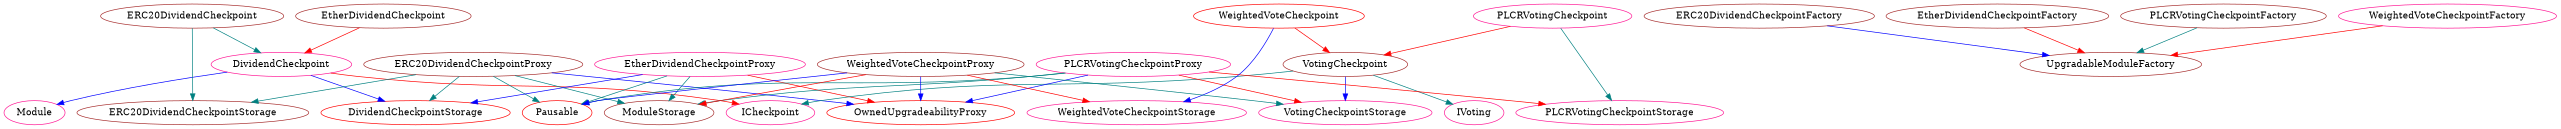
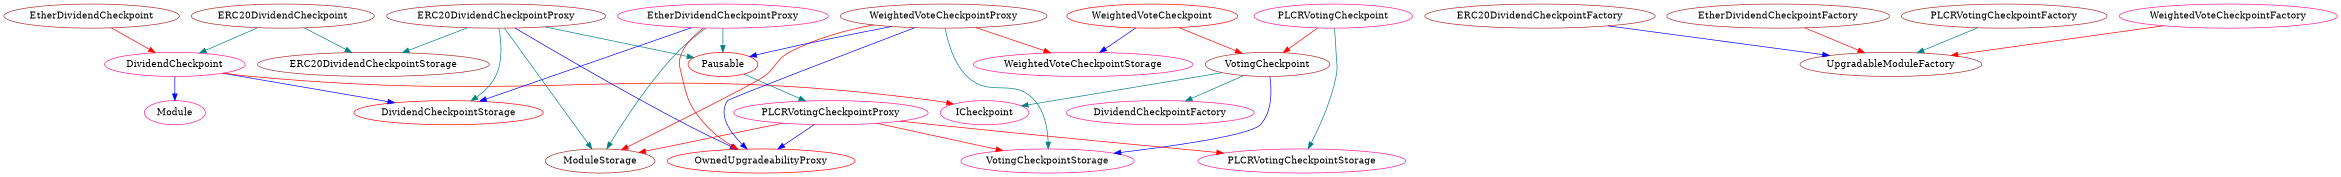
edge "PLCRVotingCheckpointProxy" -> "Pausable": reversed
edge "PLCRVotingCheckpointProxy" -> "ModuleStorage": color teal -> red
node "IVoting": label "IVoting" -> "DividendCheckpointFactory"
